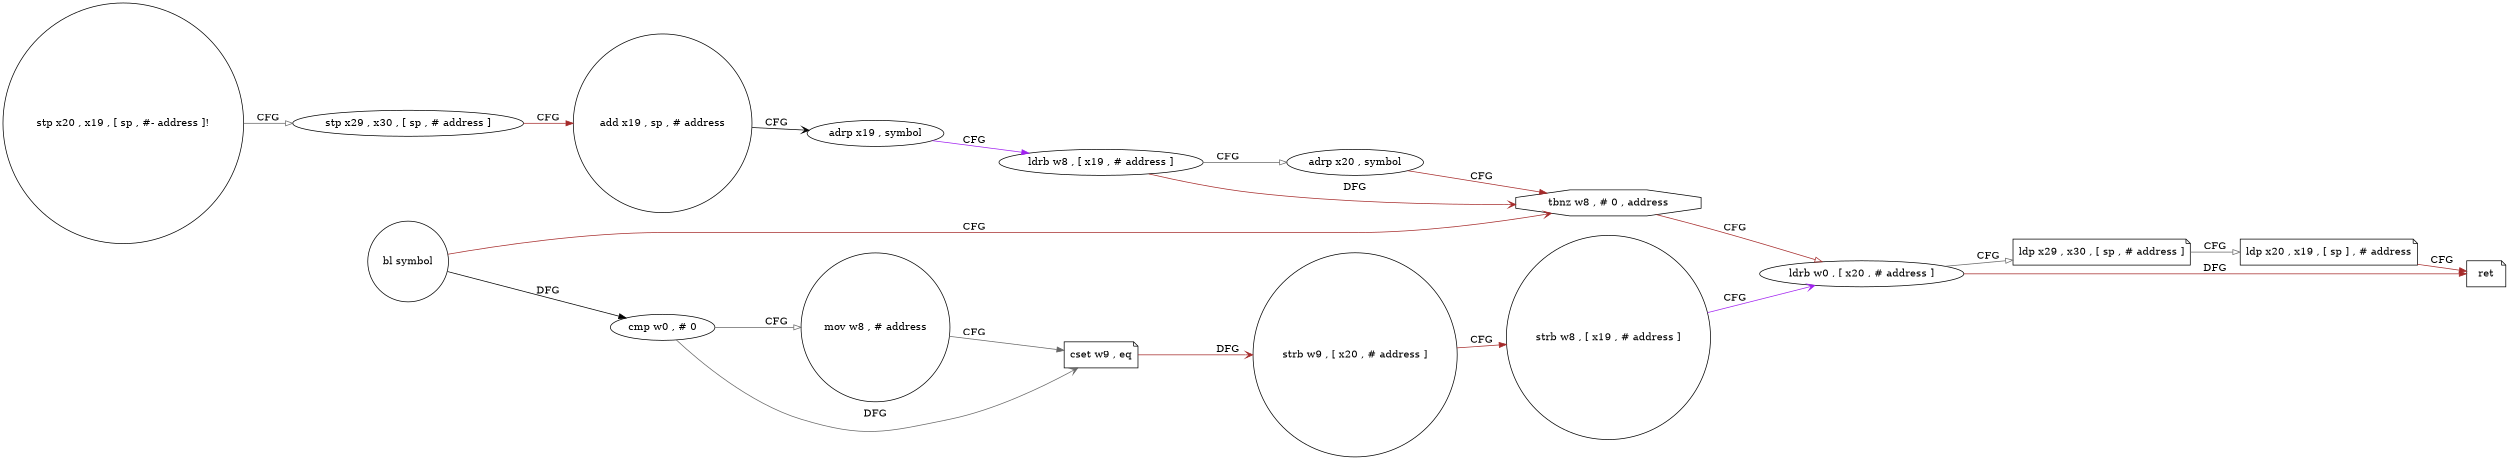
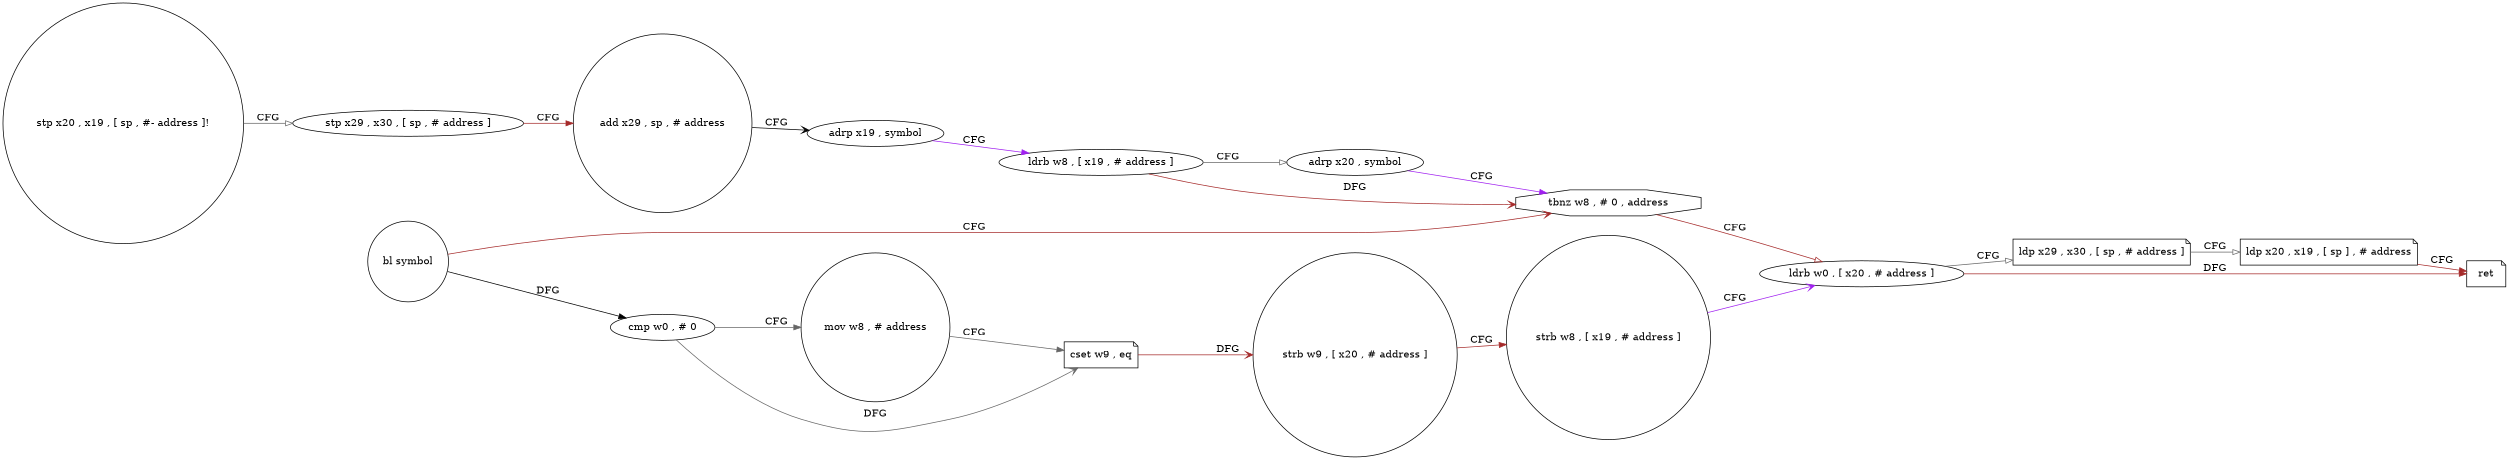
node "add x19 , sp , # address": label "add x19 , sp , # address" -> "add x29 , sp , # address"
edge "adrp x20 , symbol" -> "tbnz w8 , # 0 , address": color brown -> purple
edge "cmp w0 , # 0" -> "mov w8 , # address": arrowhead onormal -> normal
